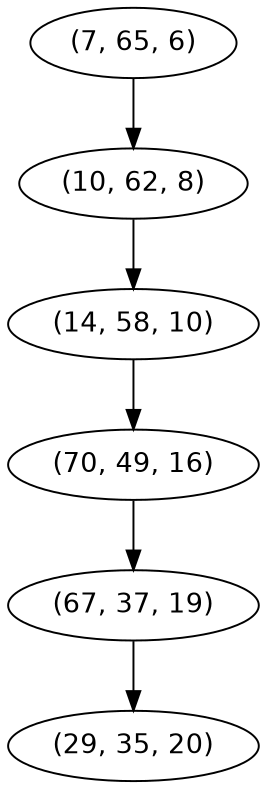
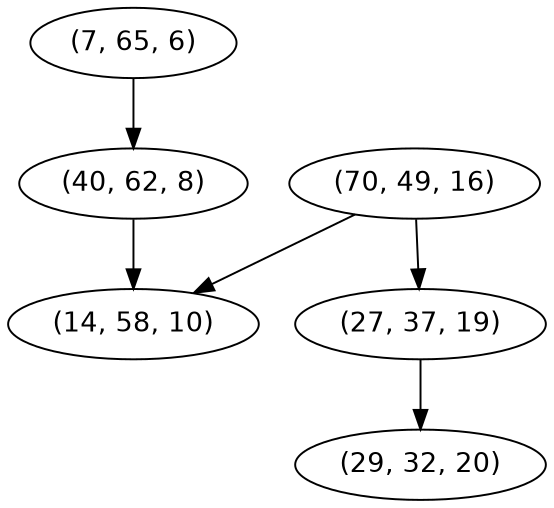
node "(10, 62, 8)": label "(10, 62, 8)" -> "(40, 62, 8)"
edge "(14, 58, 10)" -> "(70, 49, 16)": reversed
node "(67, 37, 19)": label "(67, 37, 19)" -> "(27, 37, 19)"
node "(29, 35, 20)": label "(29, 35, 20)" -> "(29, 32, 20)"
